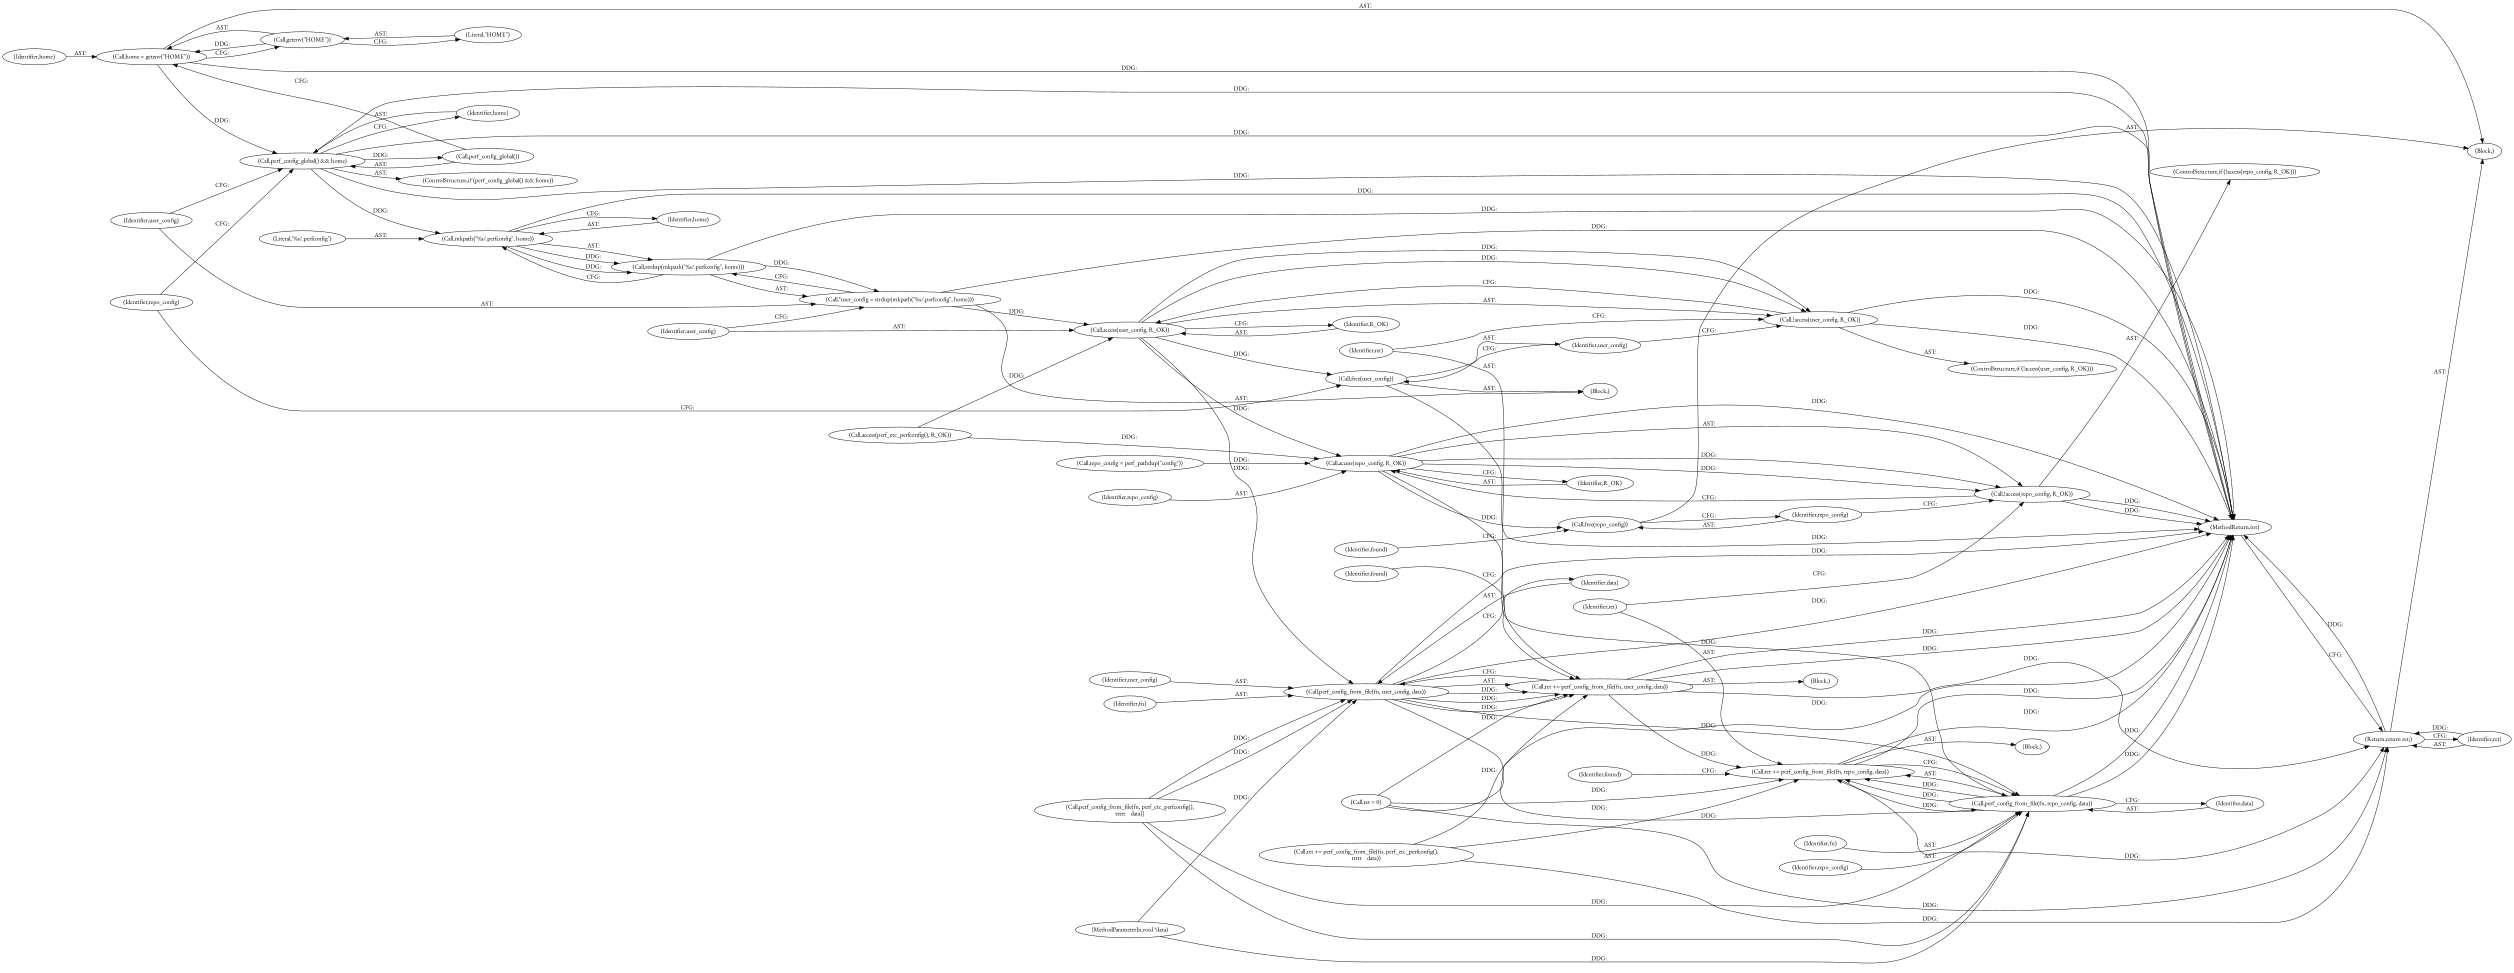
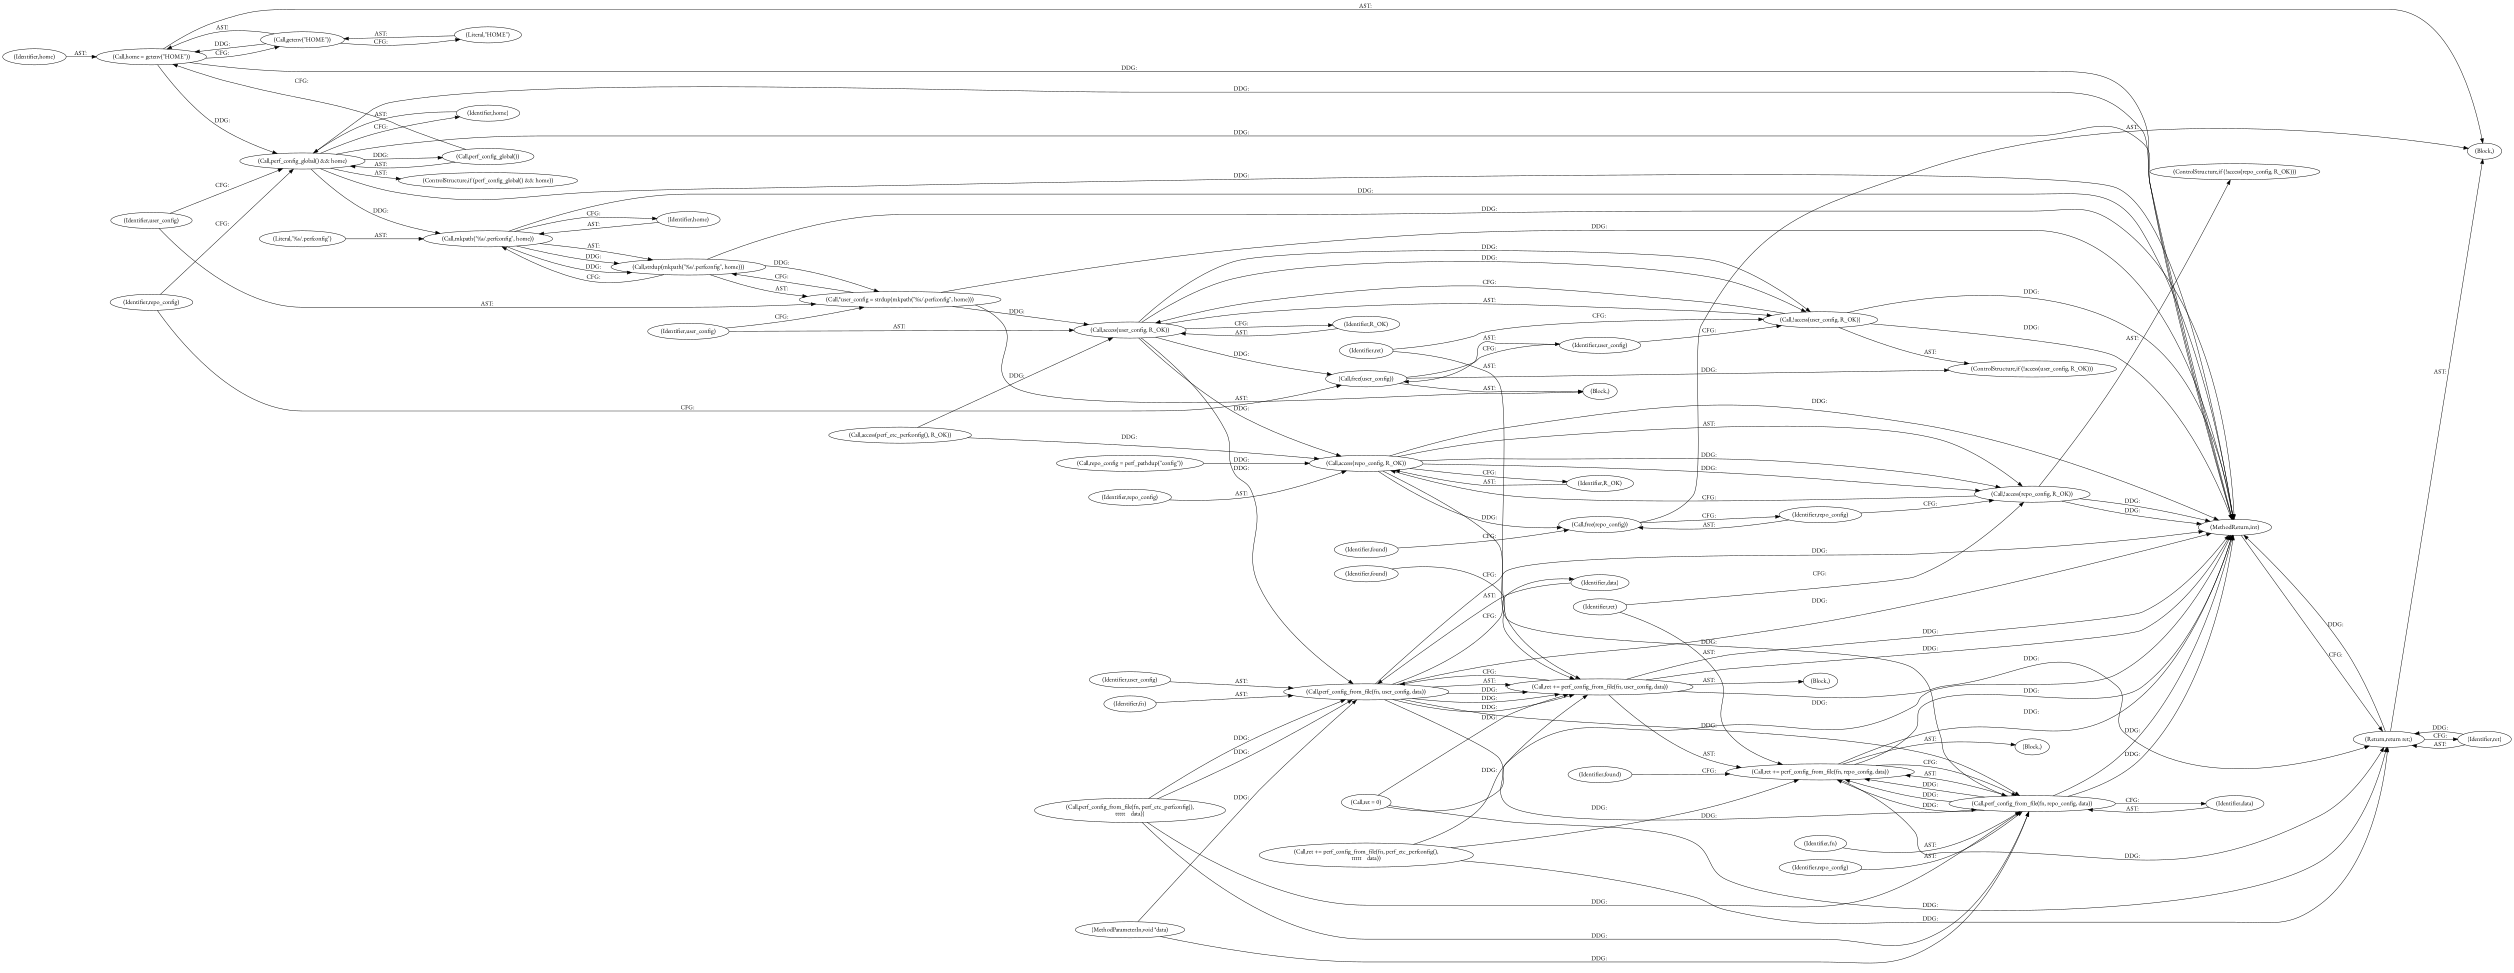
edge "(Call,free(user_config))" -> "(MethodReturn,int)": now "(Call,free(user_config))" -> "(ControlStructure,if (!access(user_config, R_OK)))"
edge "(Call,ret += perf_config_from_file(fn, user_config, data))" -> "(Call,ret += perf_config_from_file(fn, repo_config, data))": label "DDG: " -> "AST: "
edge "(Call,ret = 0)" -> "(Call,ret += perf_config_from_file(fn, repo_config, data))": removed, label "DDG:"
